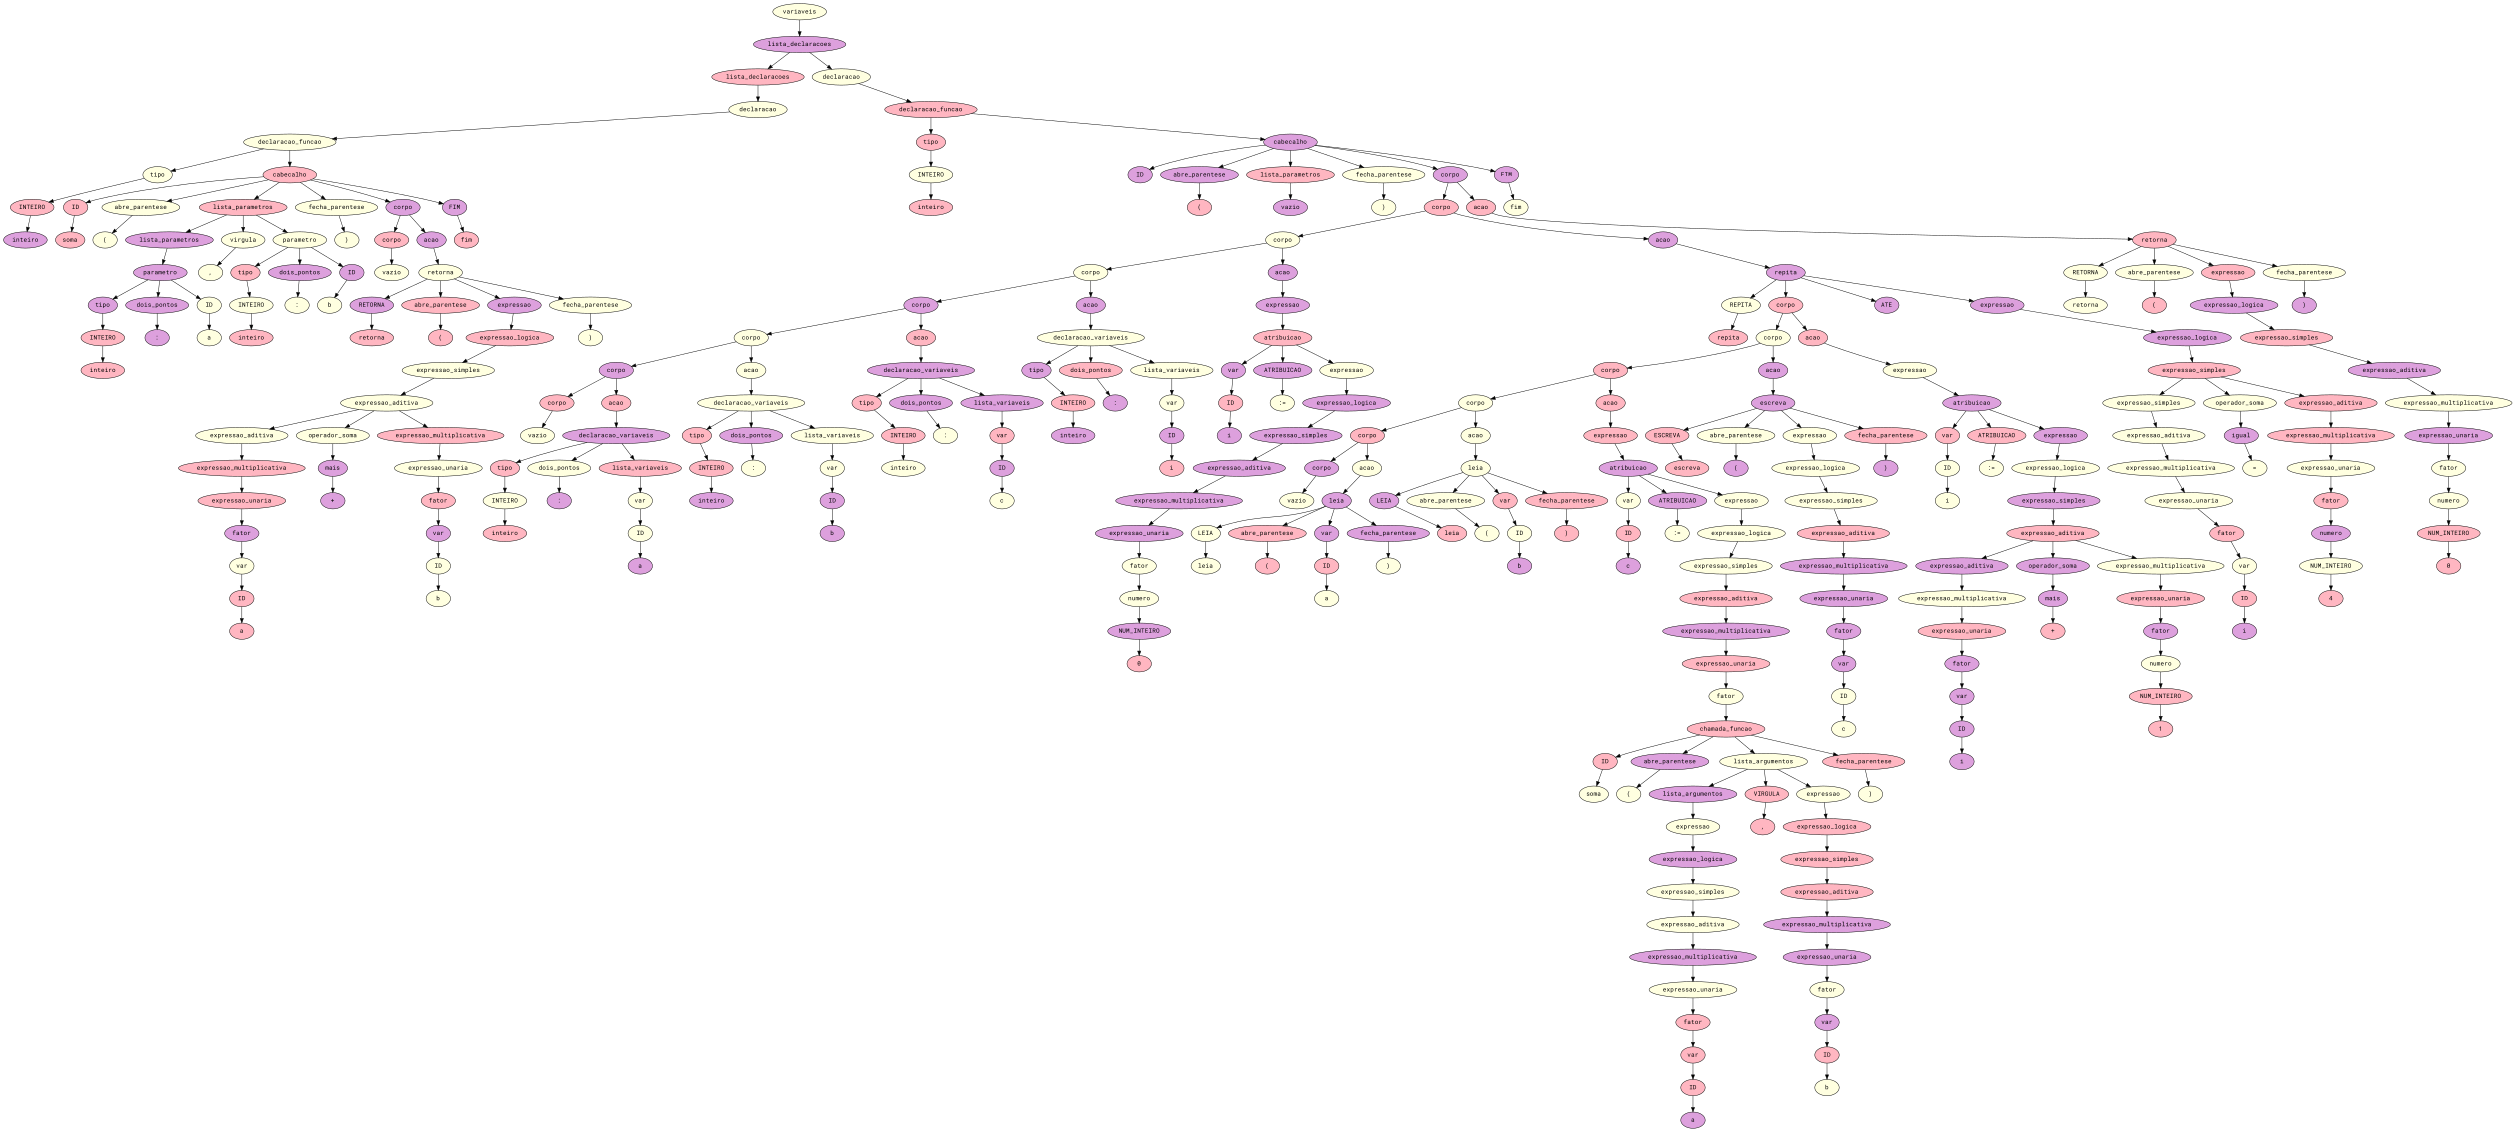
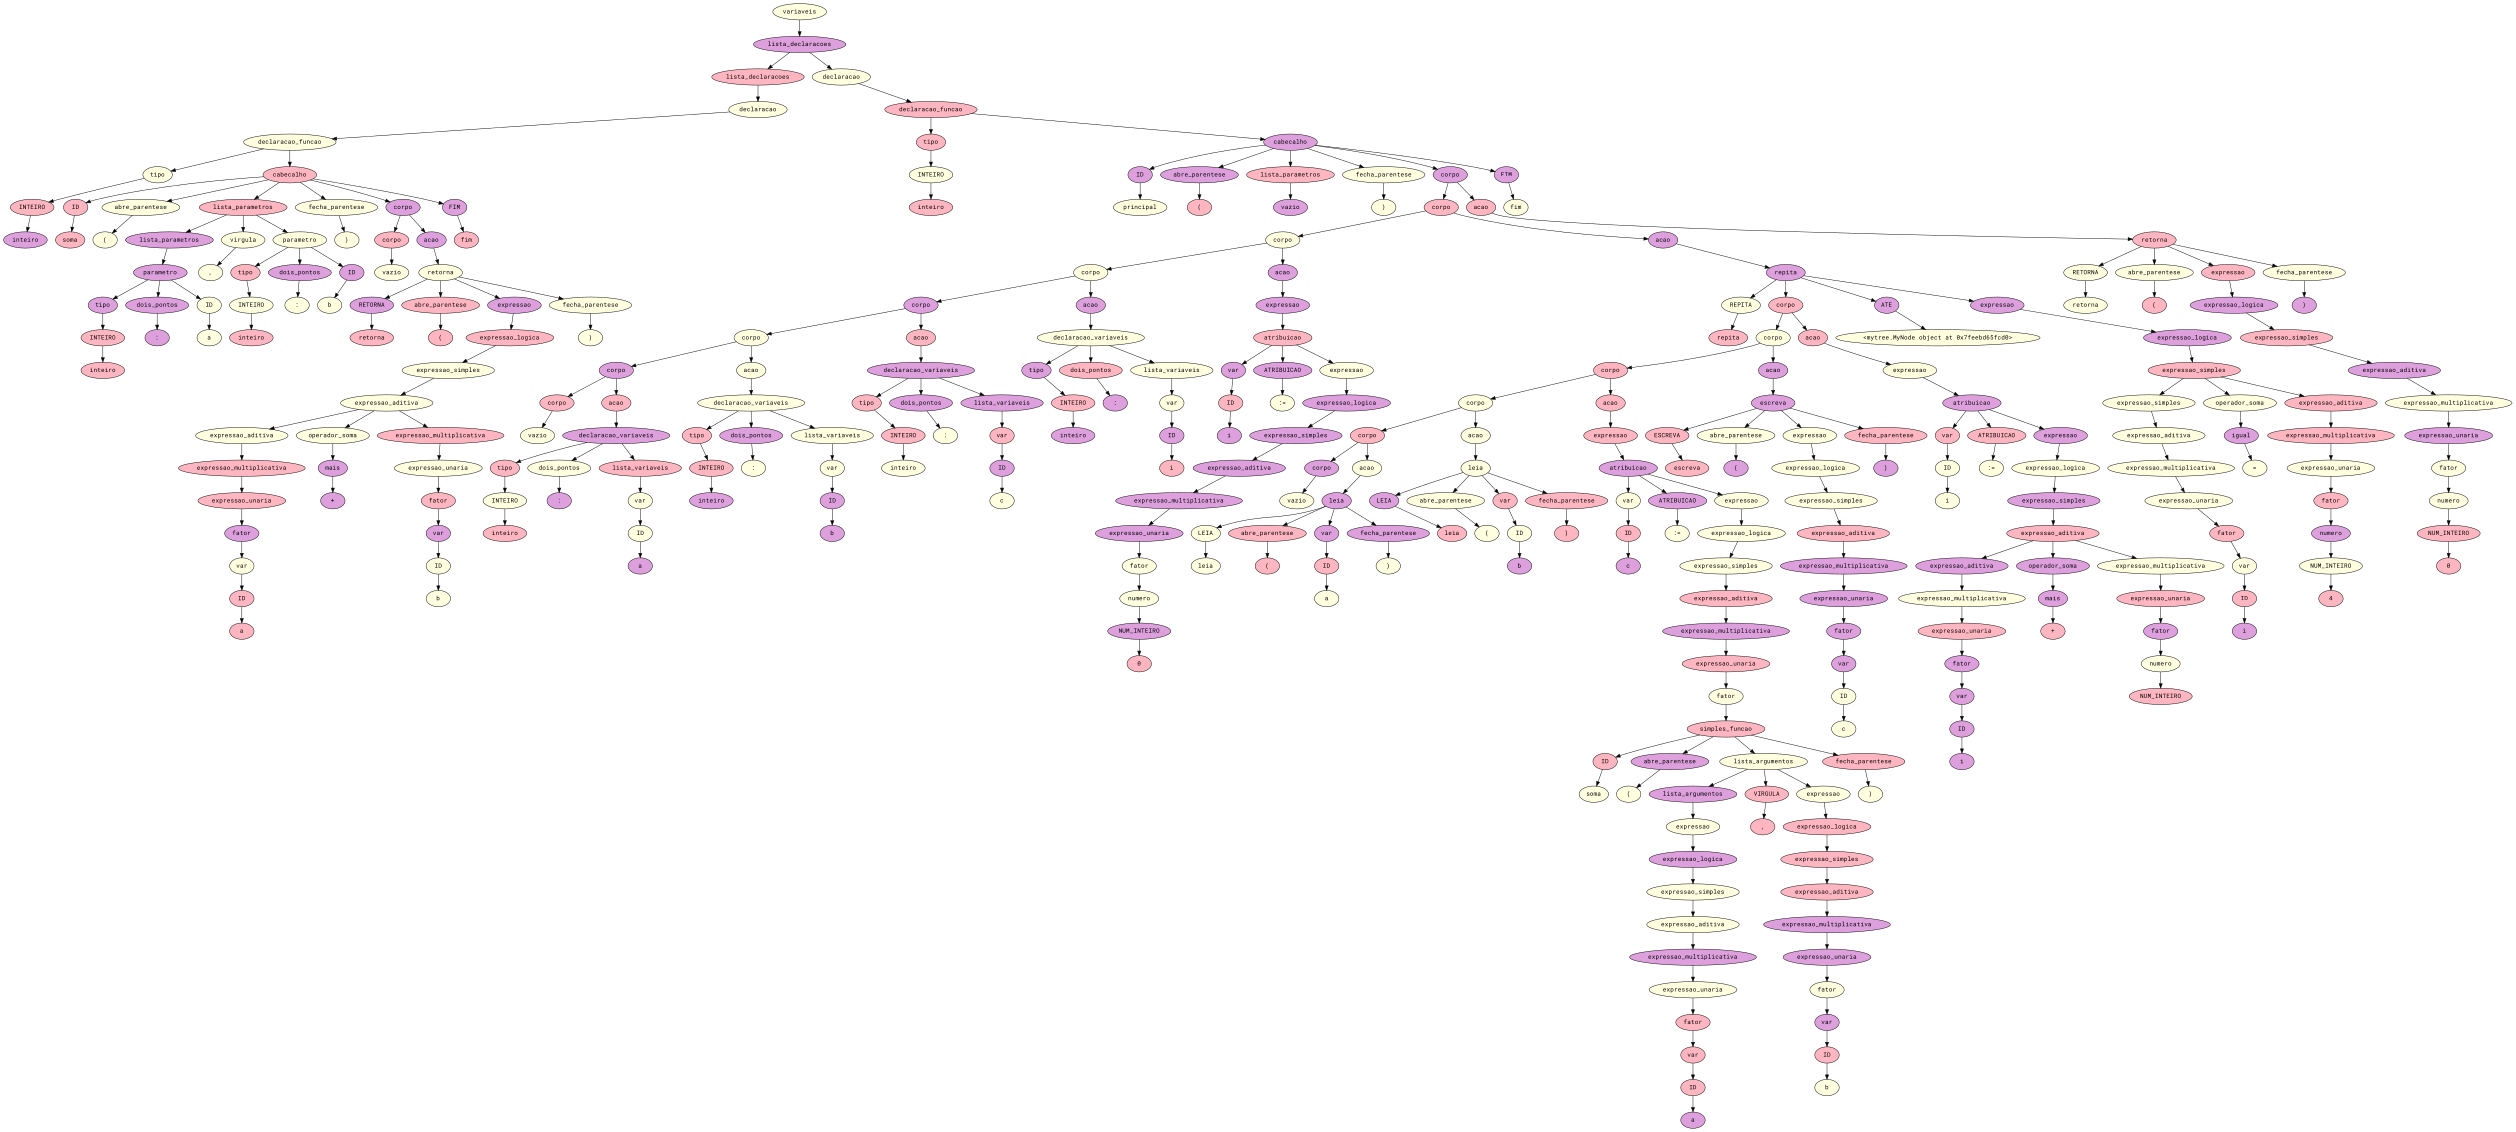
node "principal": added
node "<mytree.MyNode object at 0x7feebd65fcd0>": added
node "chamada_funcao": label "chamada_funcao" -> "simples_funcao"
node "1": removed
